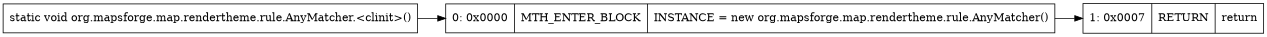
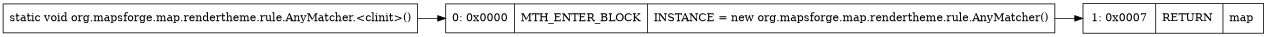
node "1: 0x0007": text "return" -> "map"
